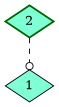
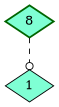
node "2": label "2" -> "8"
